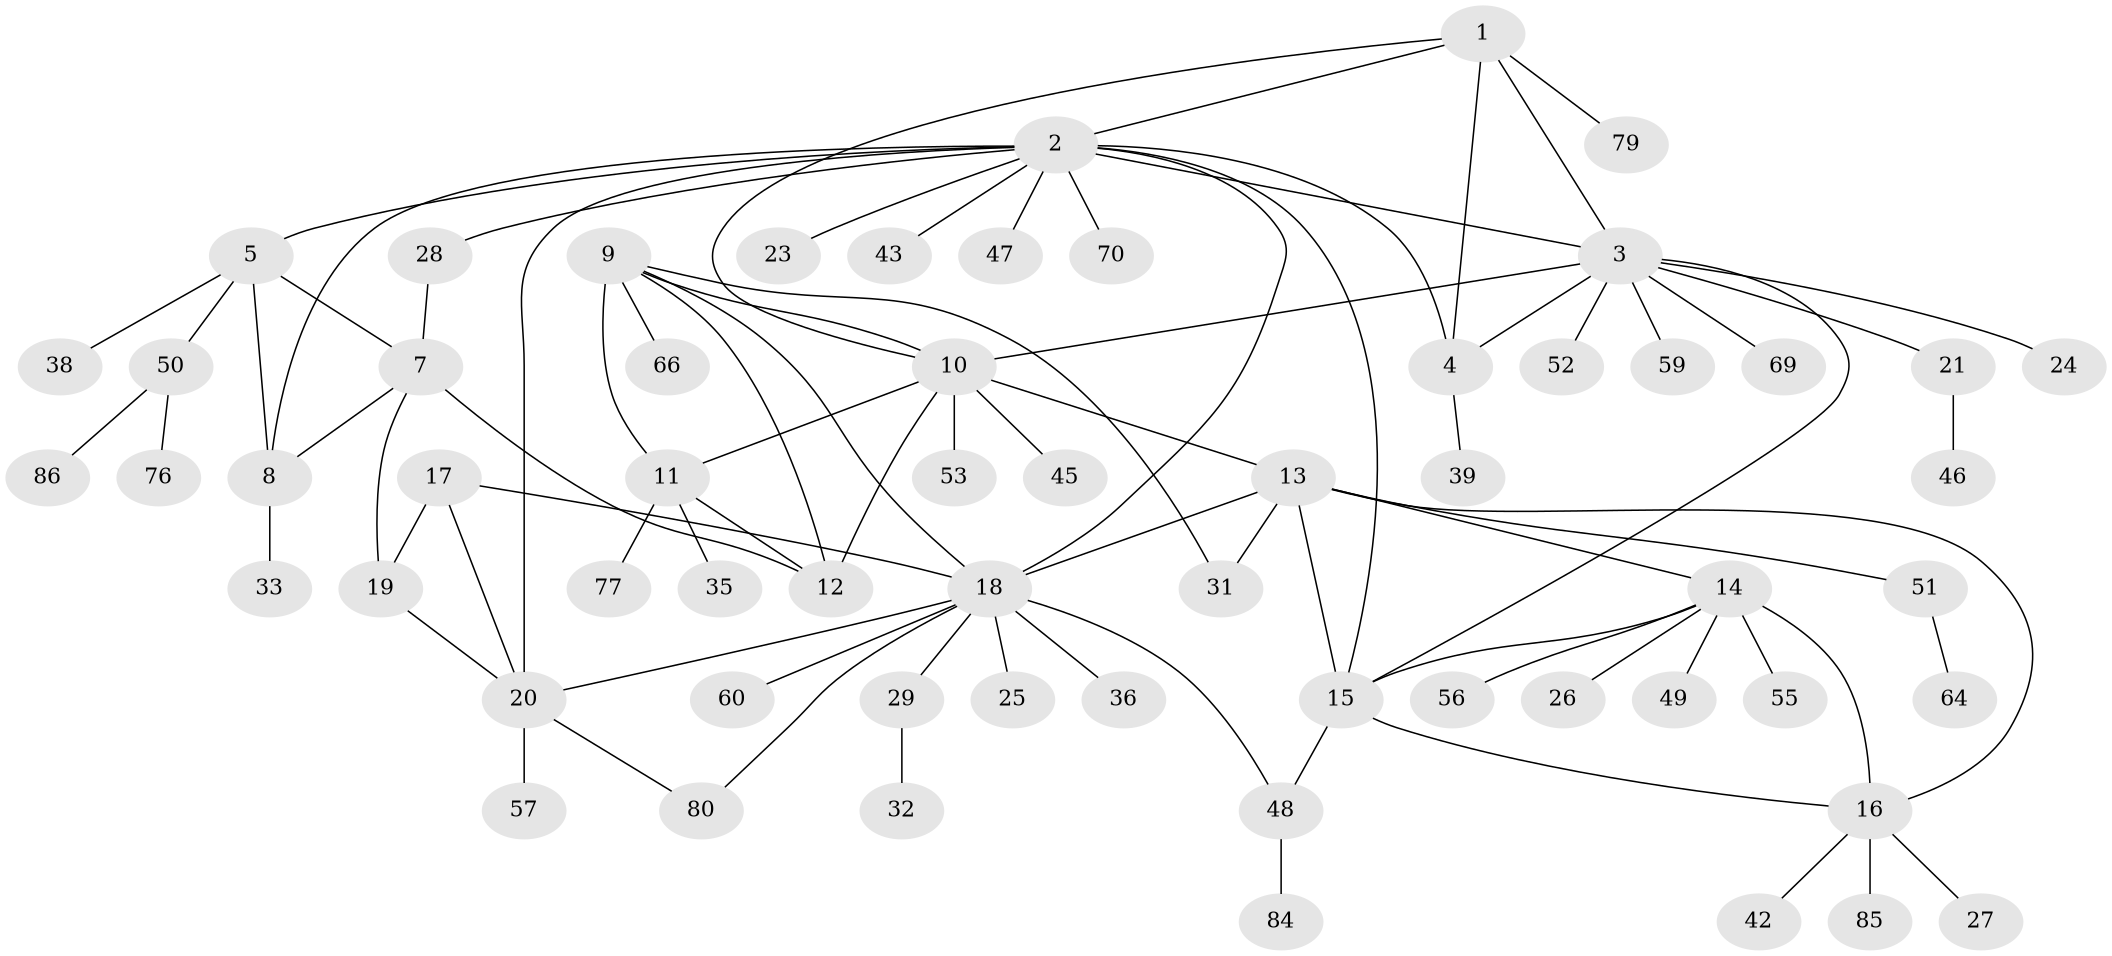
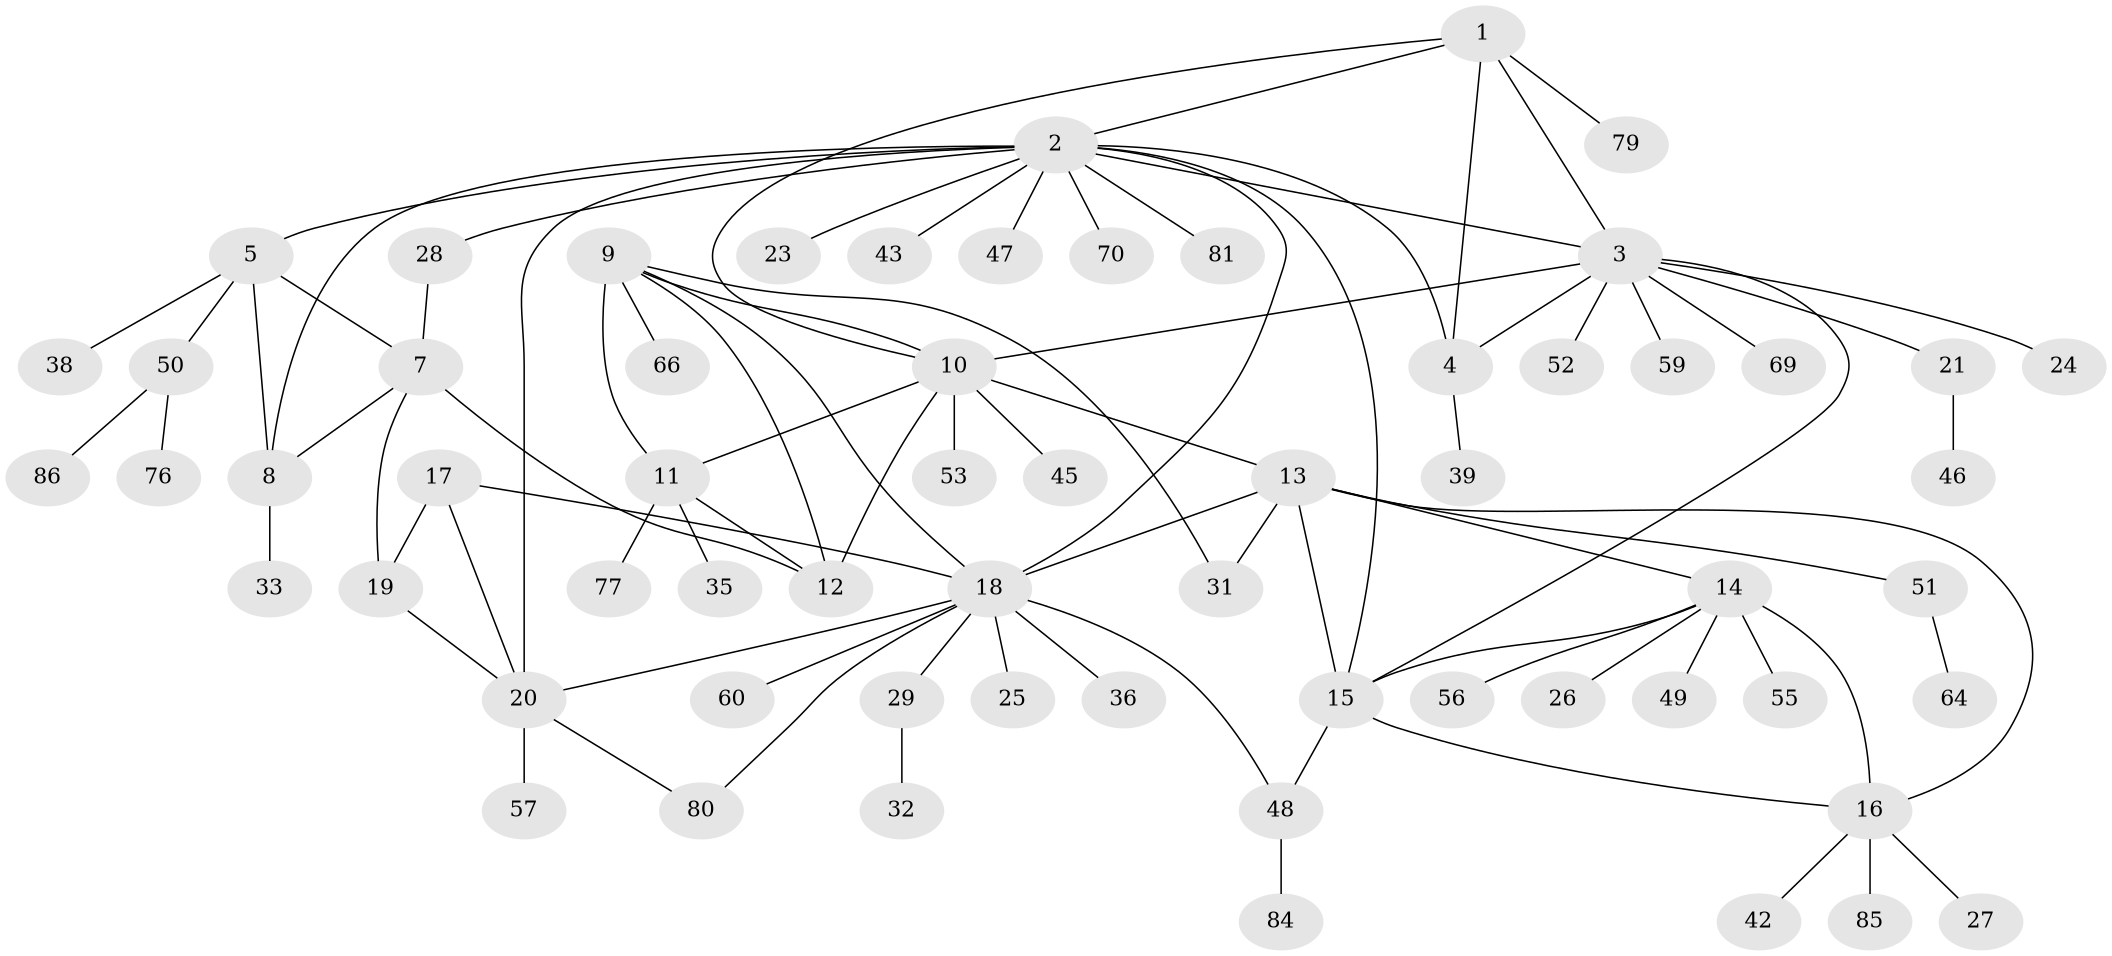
node "81": added
